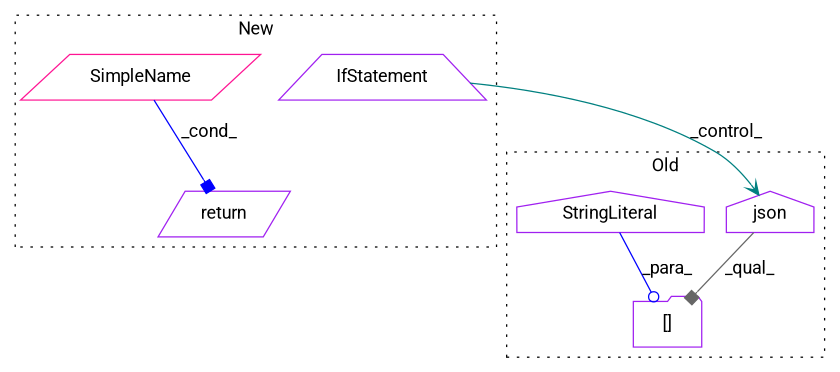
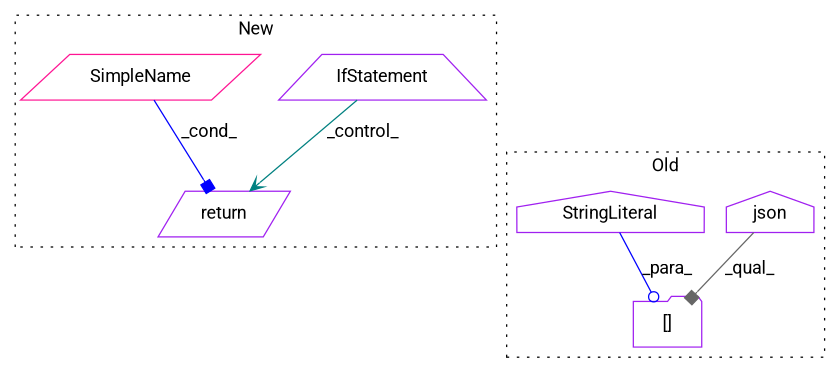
edge "IfStatement" -> "json": now "IfStatement" -> "return"
